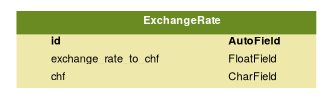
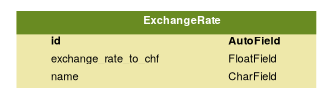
node "ExchangeRate": text "chf" -> "name"
